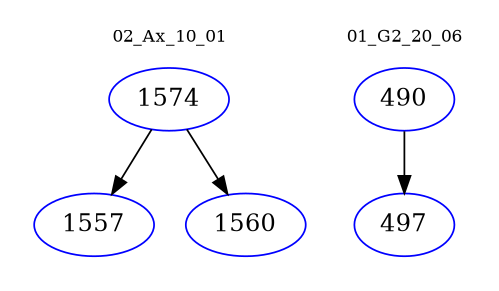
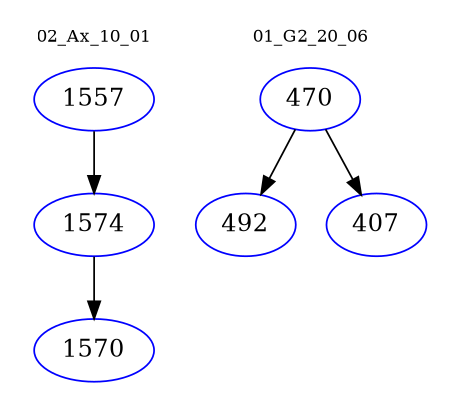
node "490": label "490" -> "470"
edge "1574" -> "1557": reversed
node "492": added
node "1560": label "1560" -> "1570"
node "497": label "497" -> "407"
